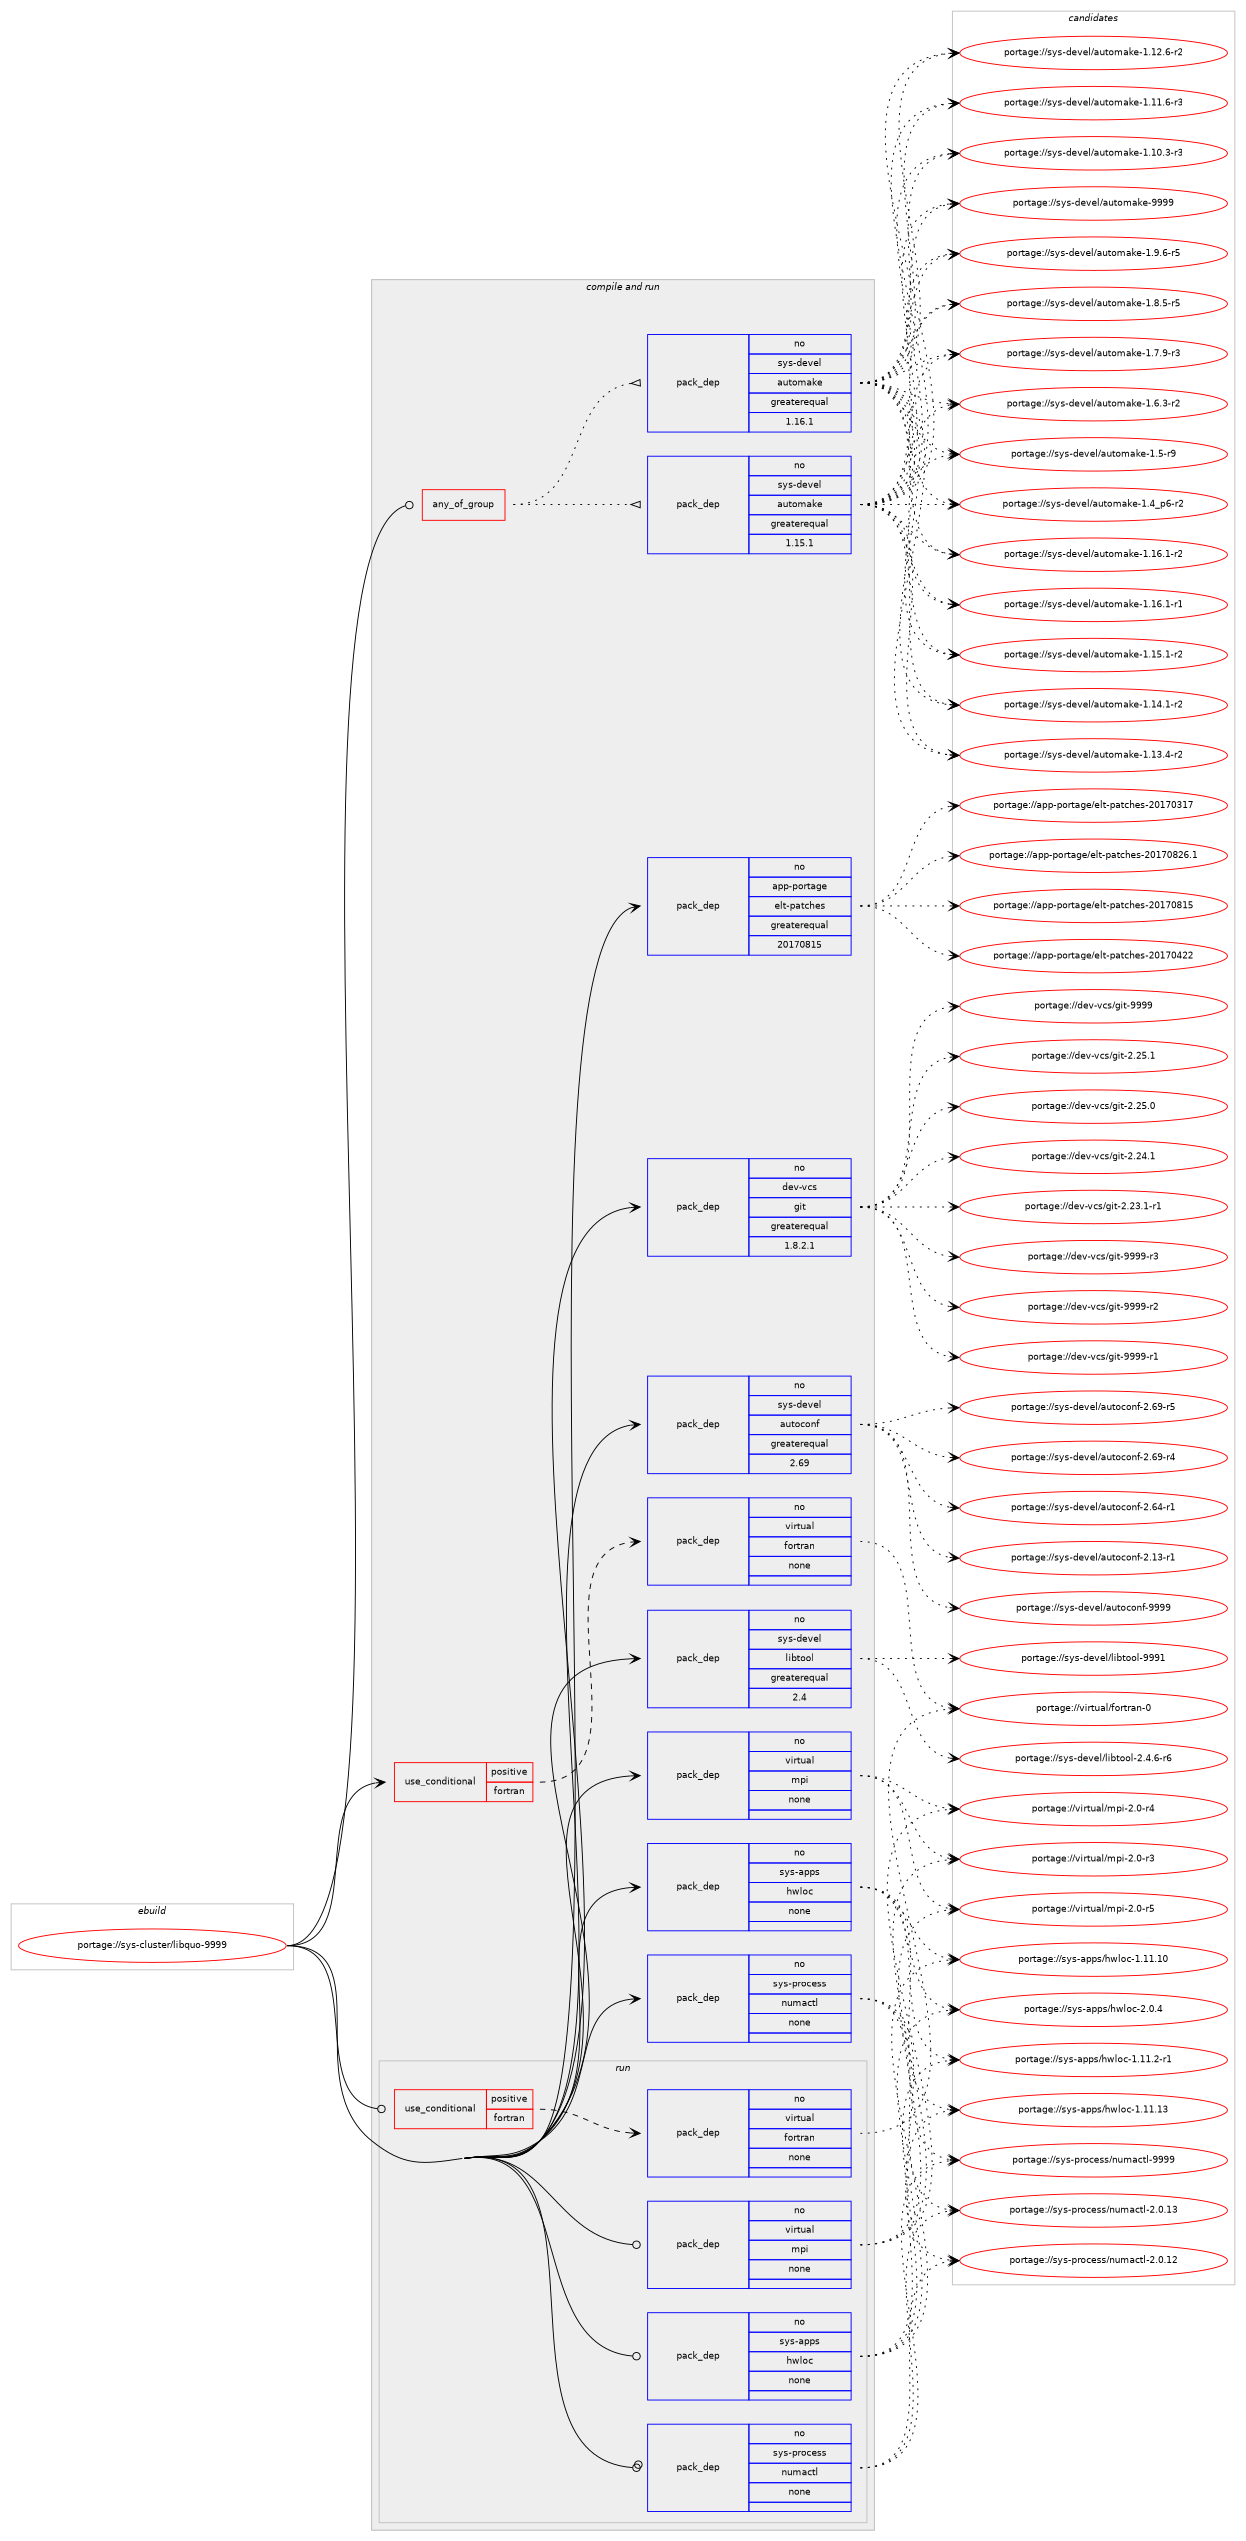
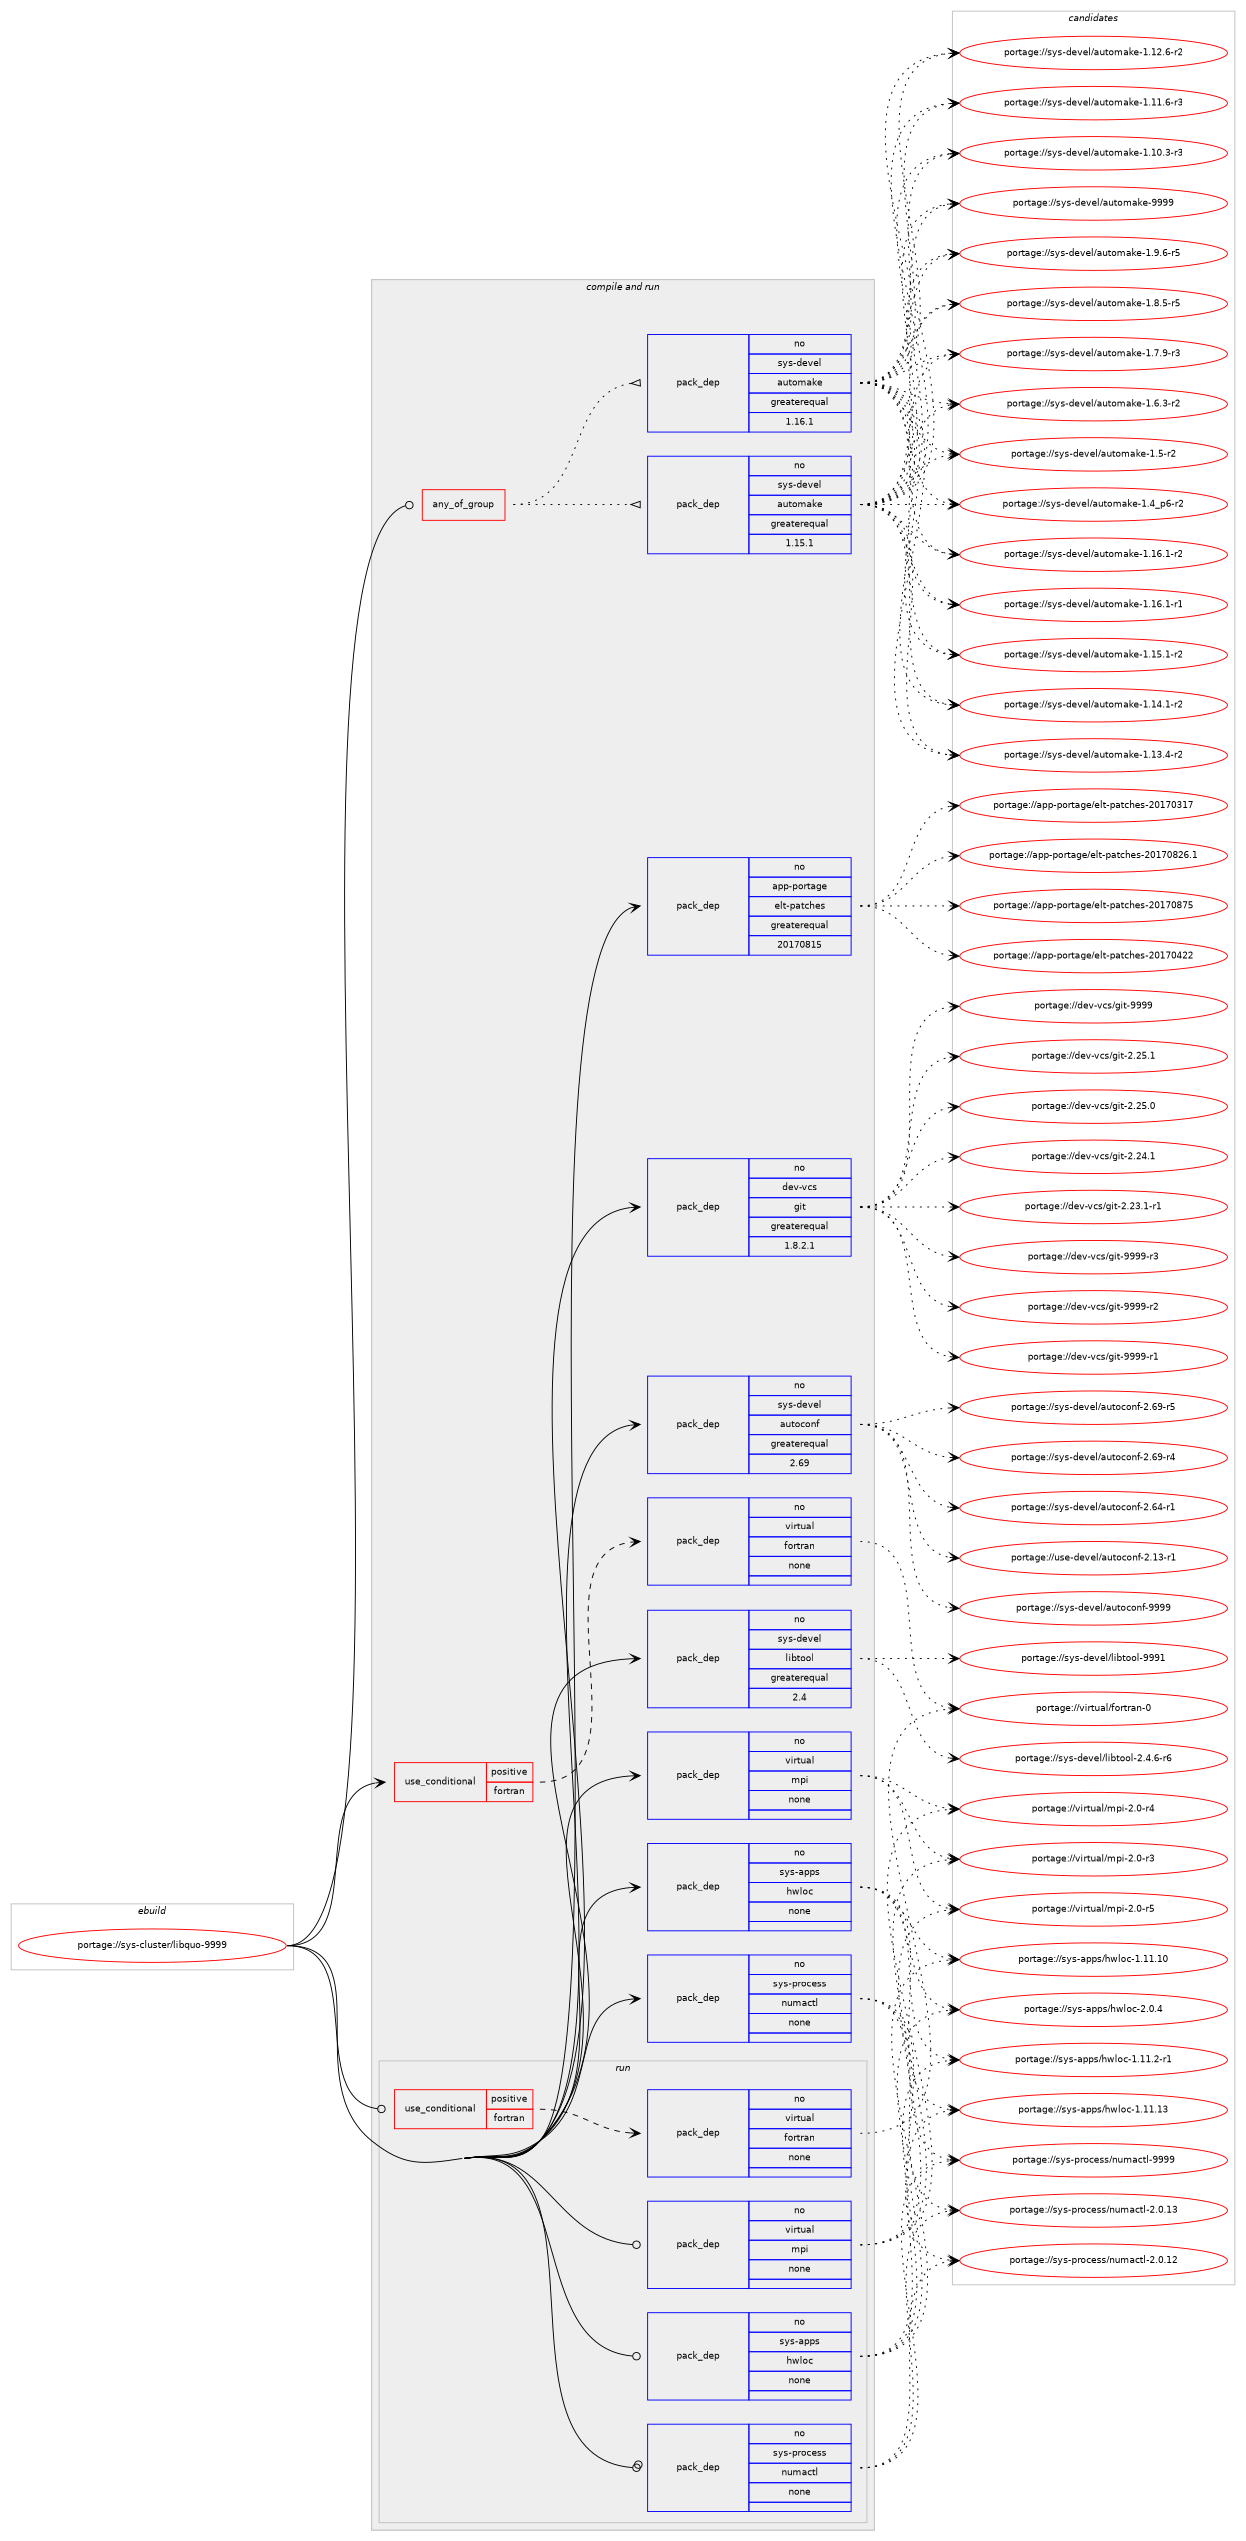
node "portage://sys-devel/automake-1.5-r9": label "portage://sys-devel/automake-1.5-r9" -> "portage://sys-devel/automake-1.5-r2"
node "portage://app-portage/elt-patches-20170815": label "portage://app-portage/elt-patches-20170815" -> "portage://app-portage/elt-patches-20170875"
node "portage://sys-devel/autoconf-2.13-r1": label "portage://sys-devel/autoconf-2.13-r1" -> "portage://use-devel/autoconf-2.13-r1"
